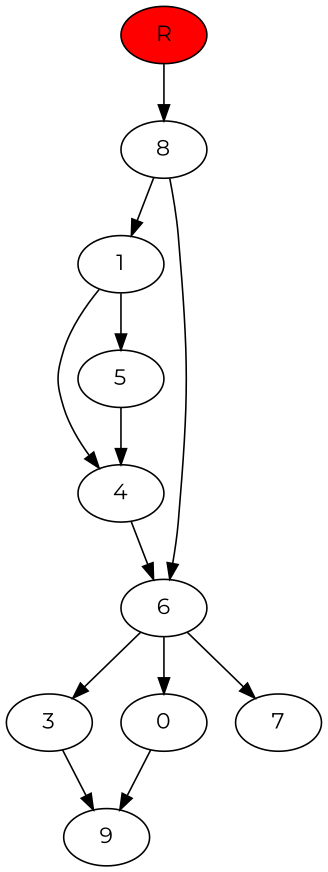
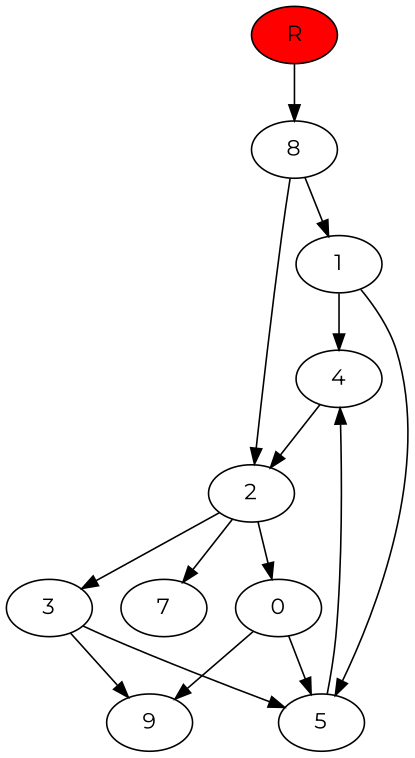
node "6": label "6" -> "2"
edge "0" -> "5": added
edge "3" -> "5": added
